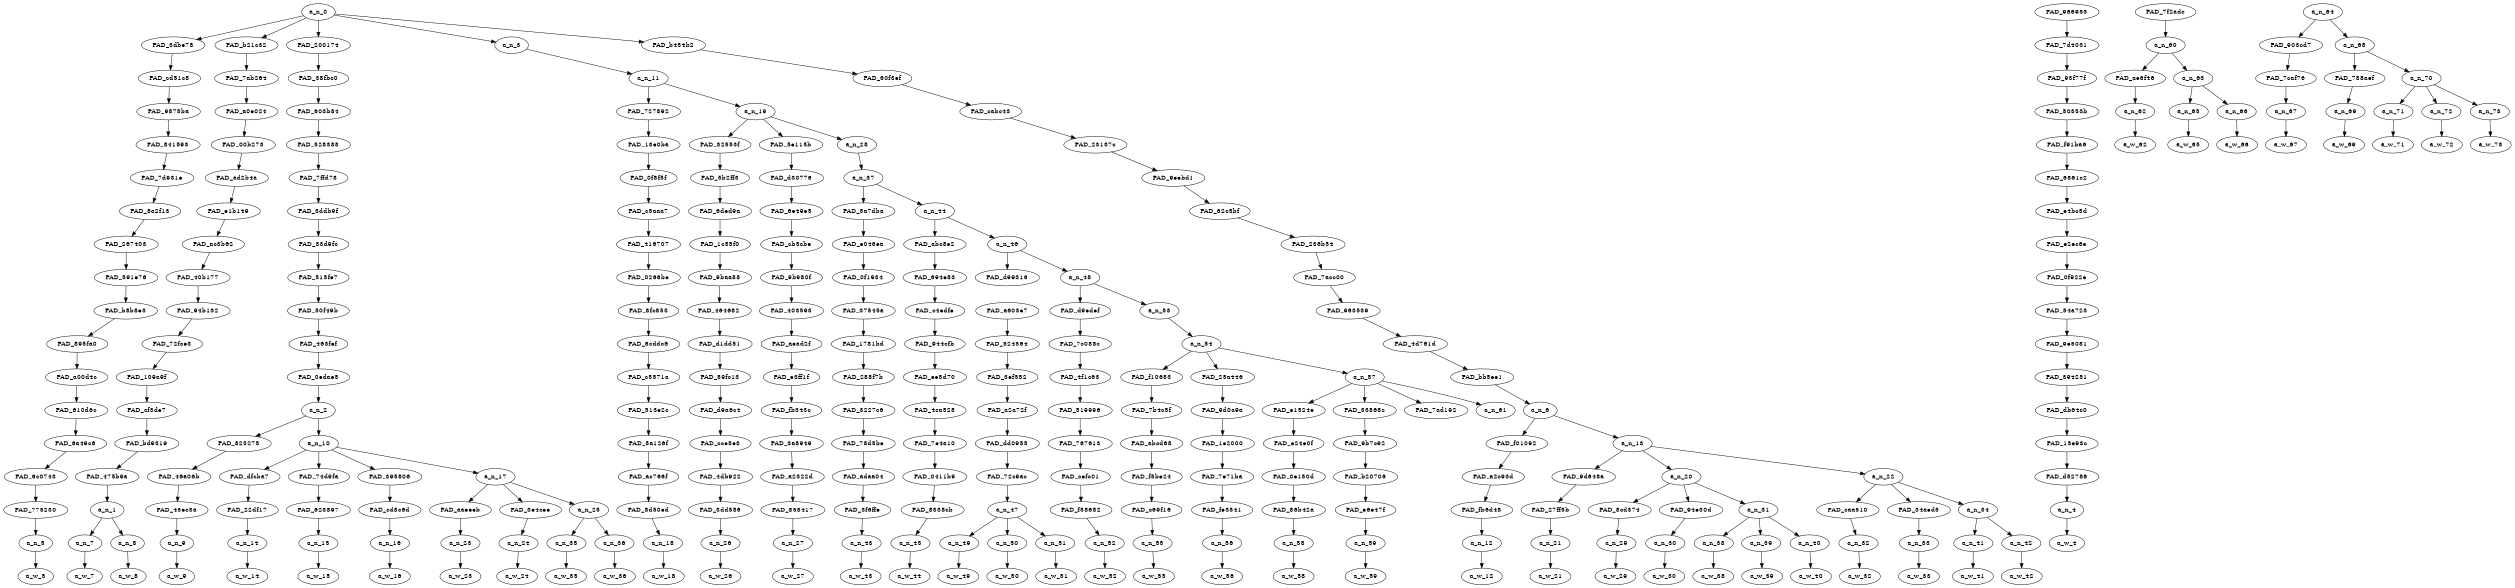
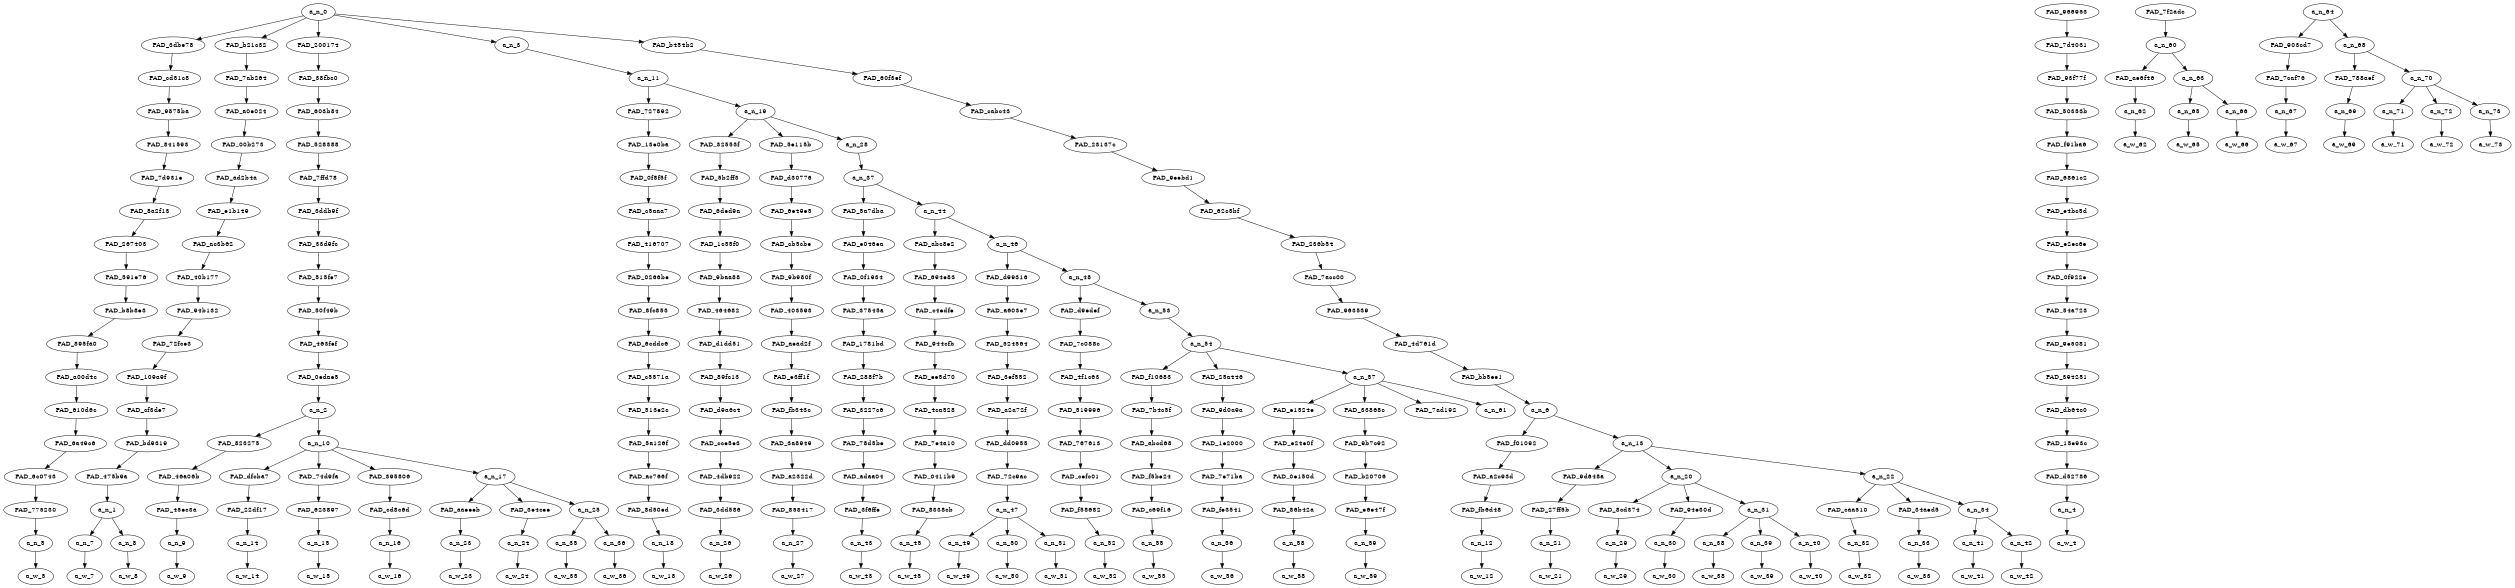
edge "PAD_d99316" -> "PAD_a603e7": added
node "a_w_44": label "a_w_44" -> "a_w_45"
